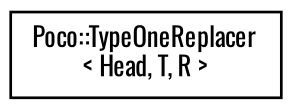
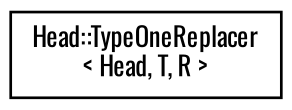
node "Poco::TypeOneReplacer < Head, T, R >": label "Poco::TypeOneReplacer < Head, T, R >" -> "Head::TypeOneReplacer < Head, T, R >"
